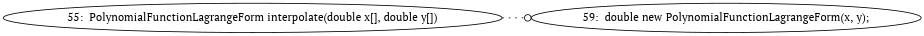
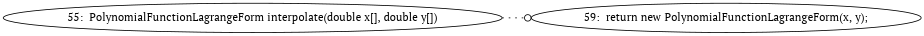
node "59:  double new PolynomialFunctionLagrangeForm(x, y);": label "59:  double new PolynomialFunctionLagrangeForm(x, y);" -> "59:  return new PolynomialFunctionLagrangeForm(x, y);"
